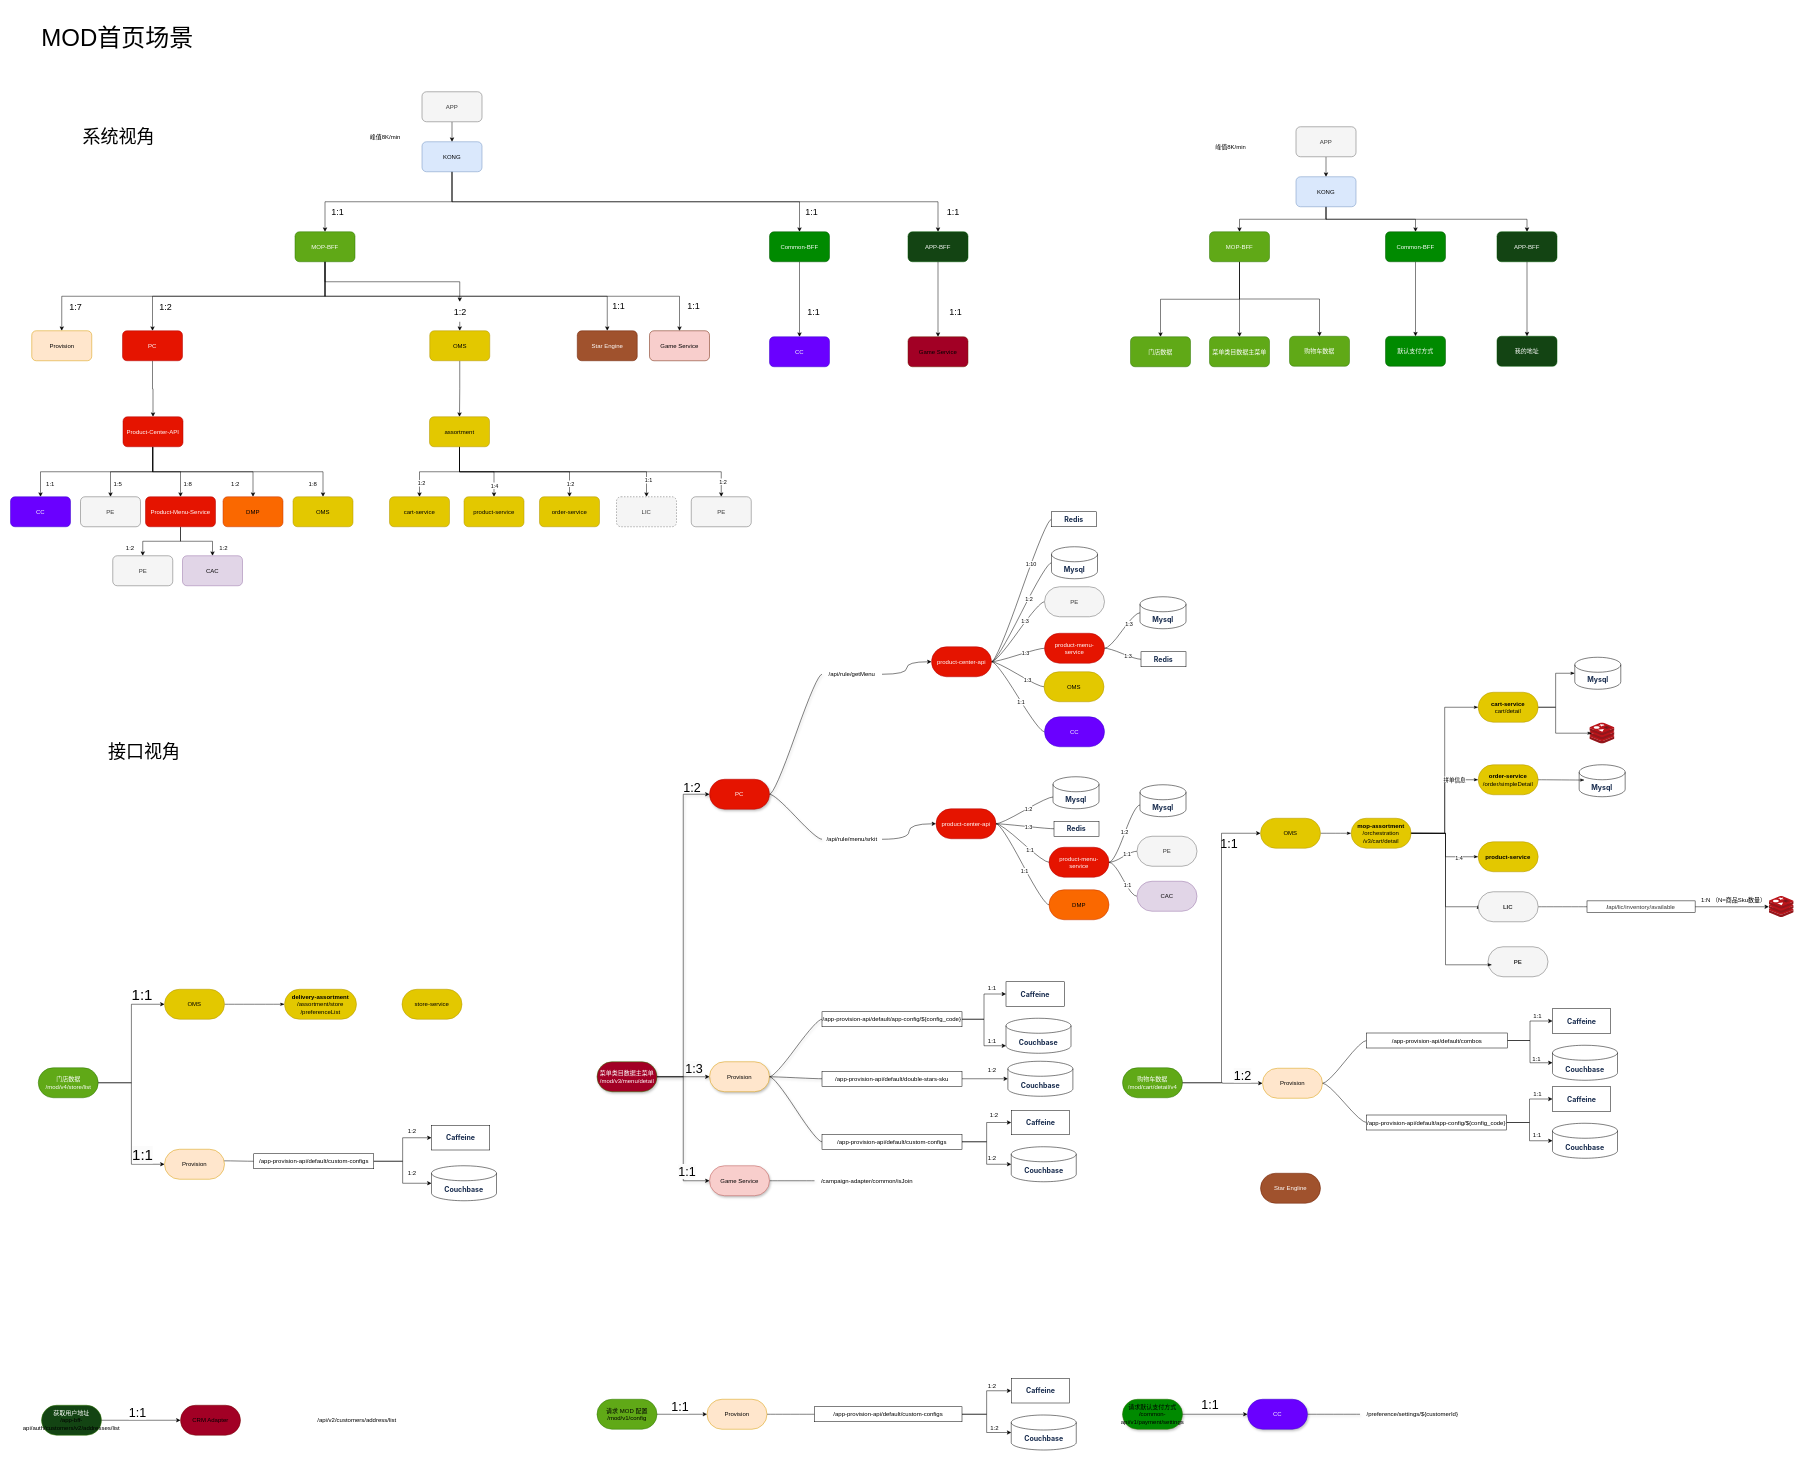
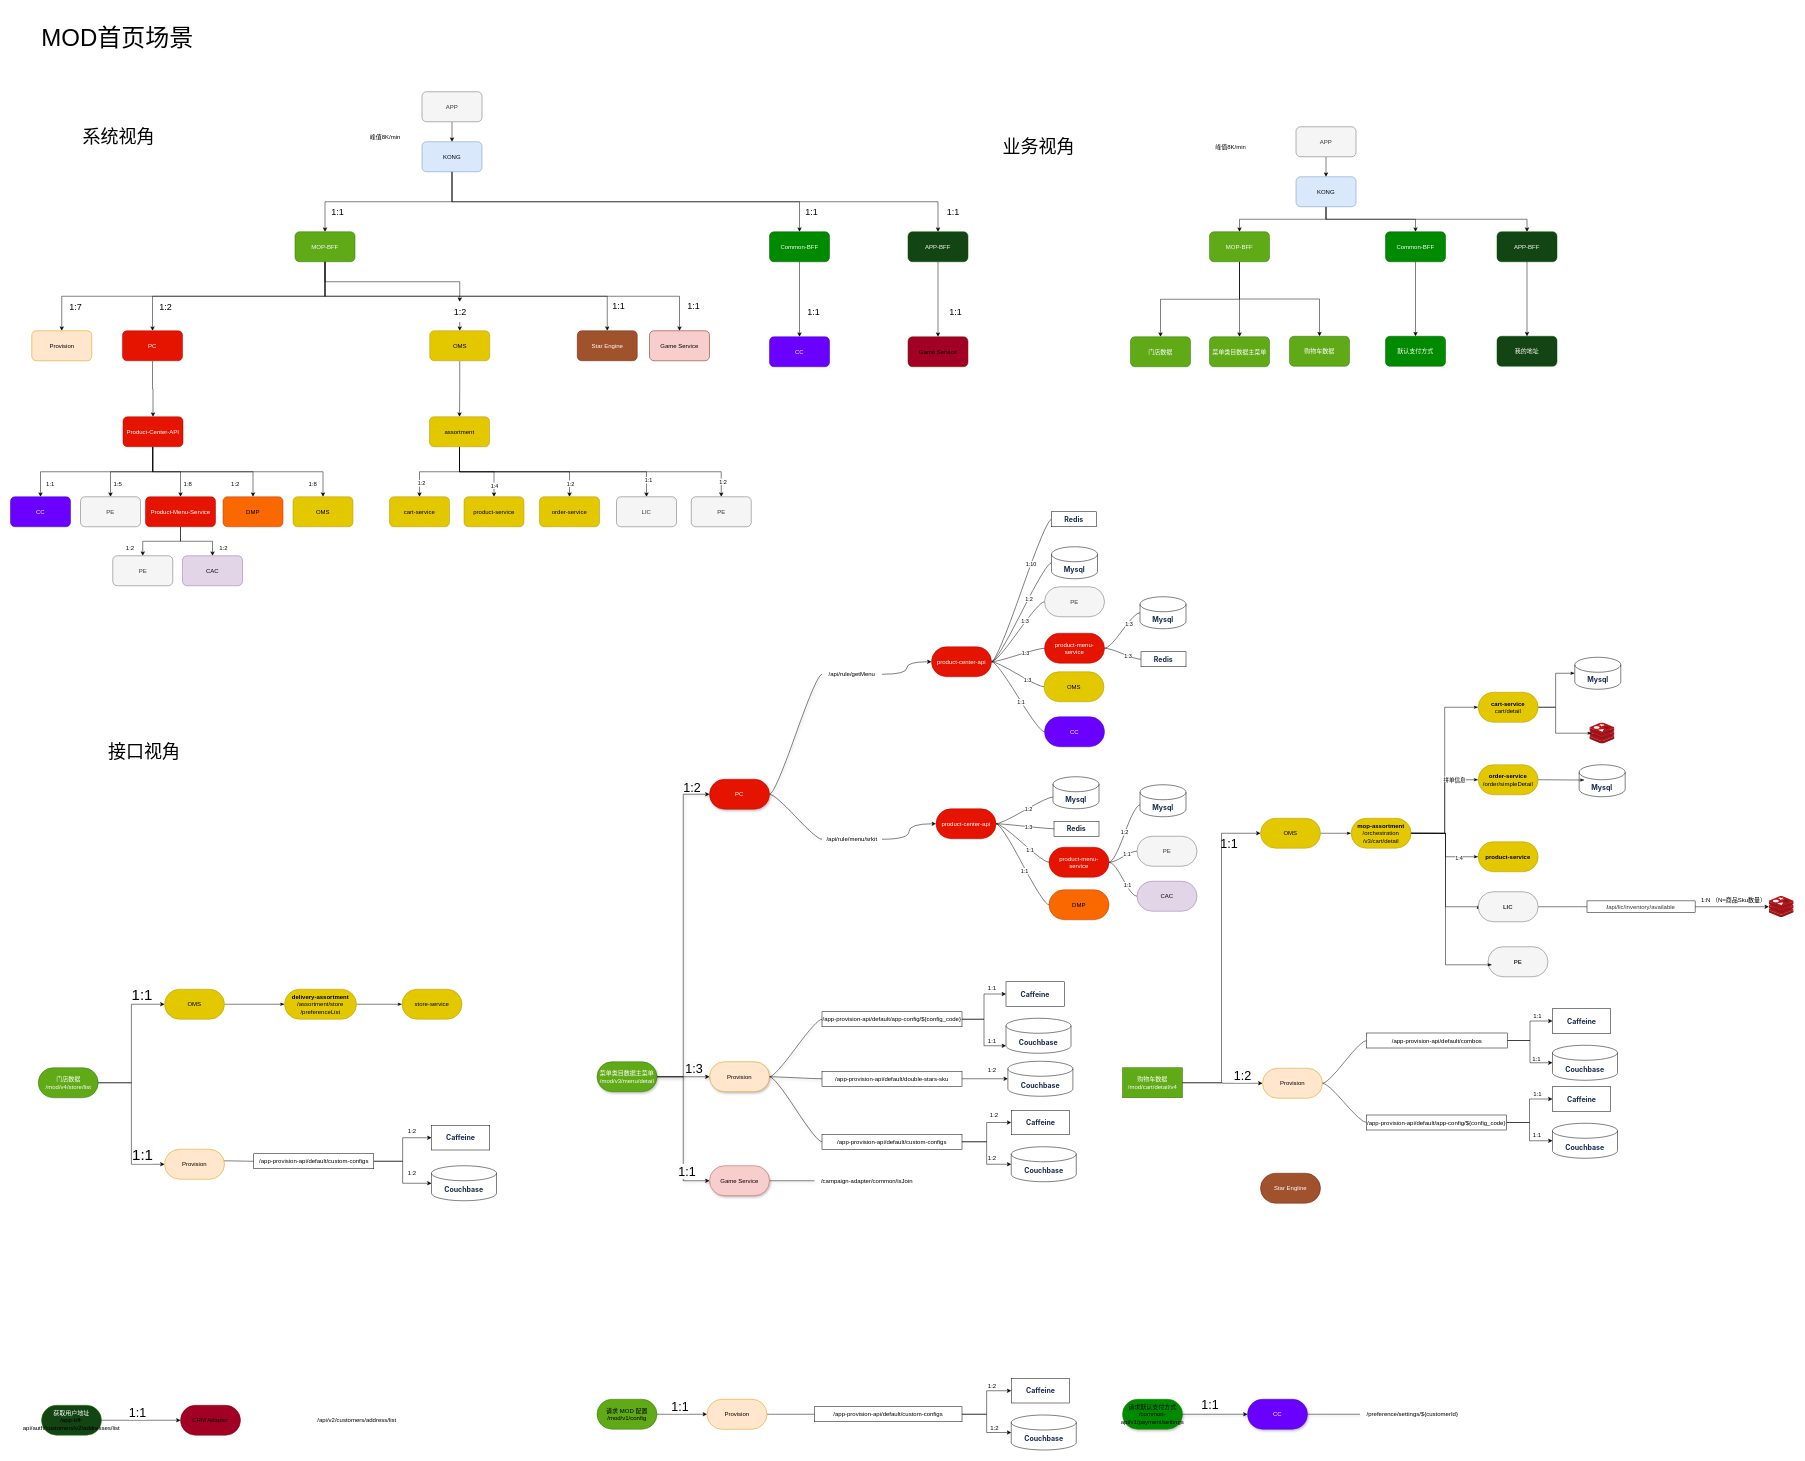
node "业务视角": added
node "LIC": style dashed -> solid
edge "delivery-assortment /assortment/store /preferenceList" -> "store-service": added
node "菜单类目数据主菜单 /mod/v3/menu/detail": fillcolor #a20025 -> #60a917
node "购物车数据 /mod/cart/detail/v4": shape rounded rectangle -> rectangle
